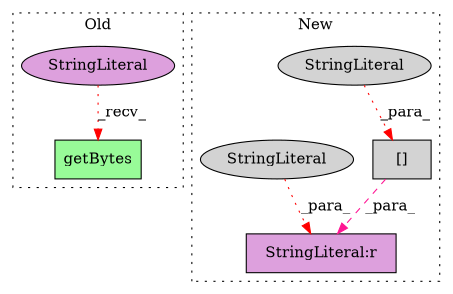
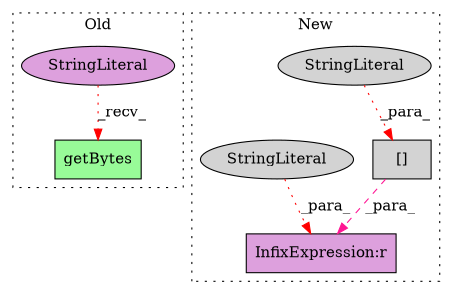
node "StringLiteral:r": label "StringLiteral:r" -> "InfixExpression:r"
